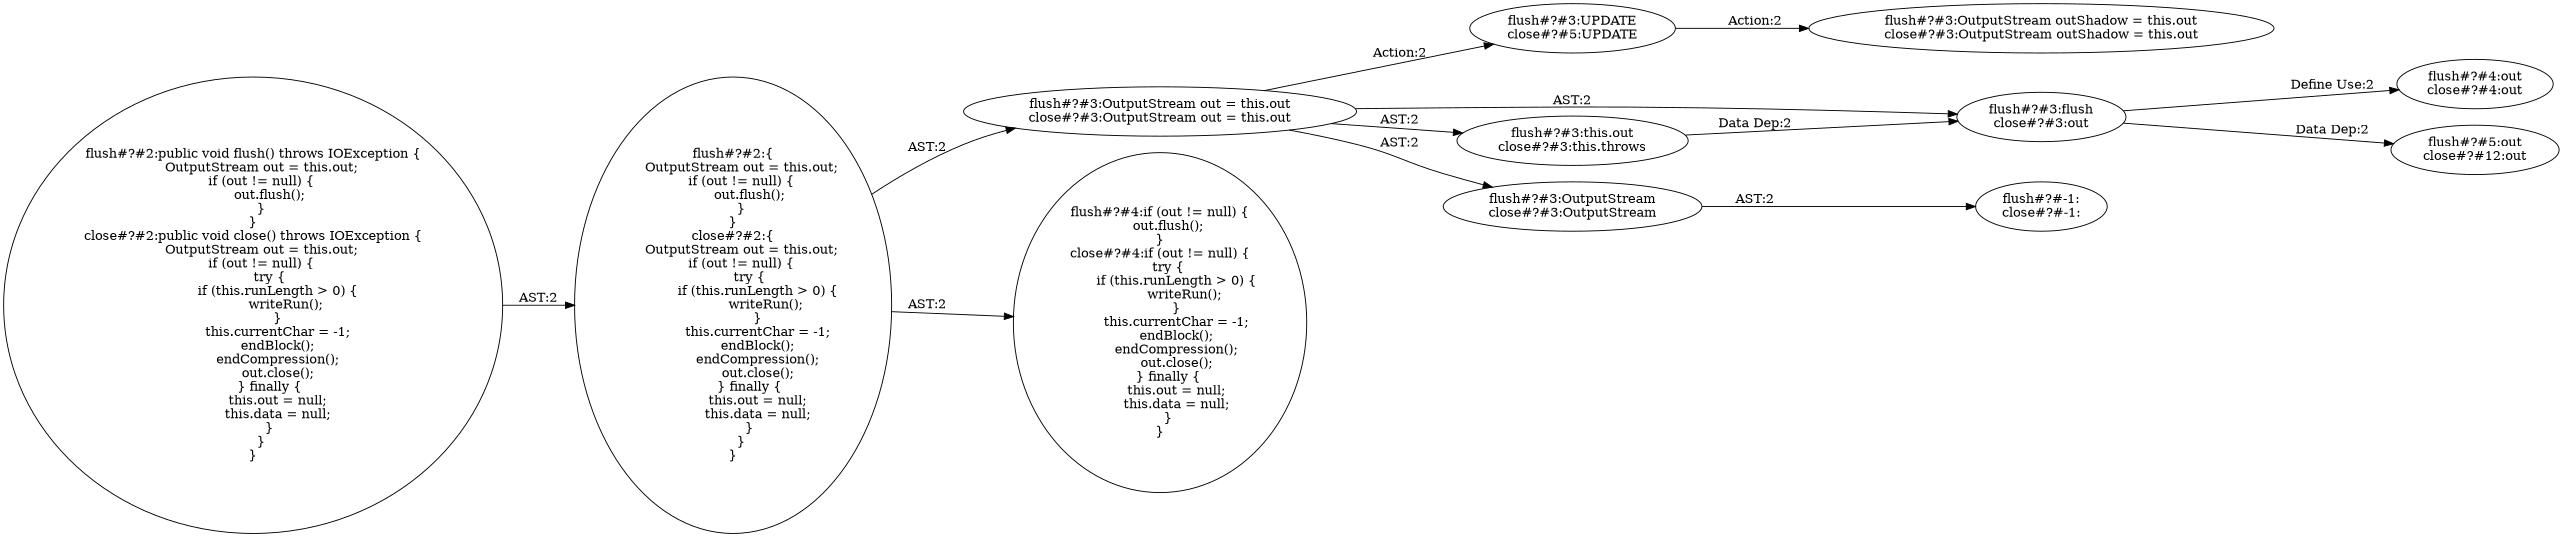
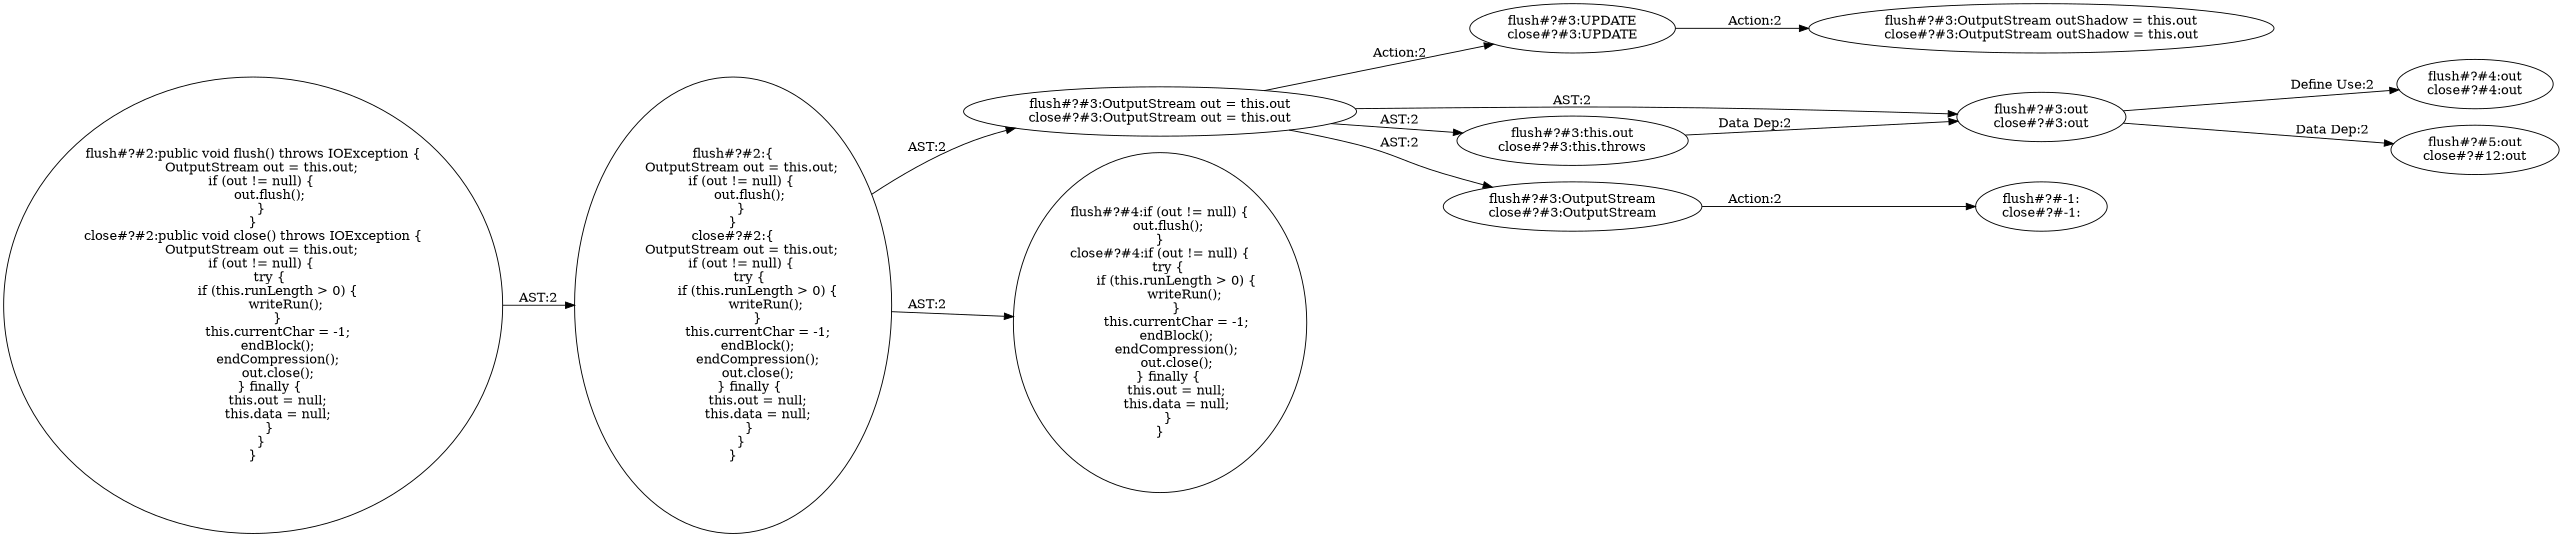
node "flush#?#3:UPDATE close#?#5:UPDATE": label "flush#?#3:UPDATE close#?#5:UPDATE" -> "flush#?#3:UPDATE close#?#3:UPDATE"
node "flush#?#3:flush close#?#3:out": label "flush#?#3:flush close#?#3:out" -> "flush#?#3:out close#?#3:out"
edge "flush#?#3:OutputStream close#?#3:OutputStream" -> "flush#?#-1: close#?#-1:": label "AST:2" -> "Action:2"
